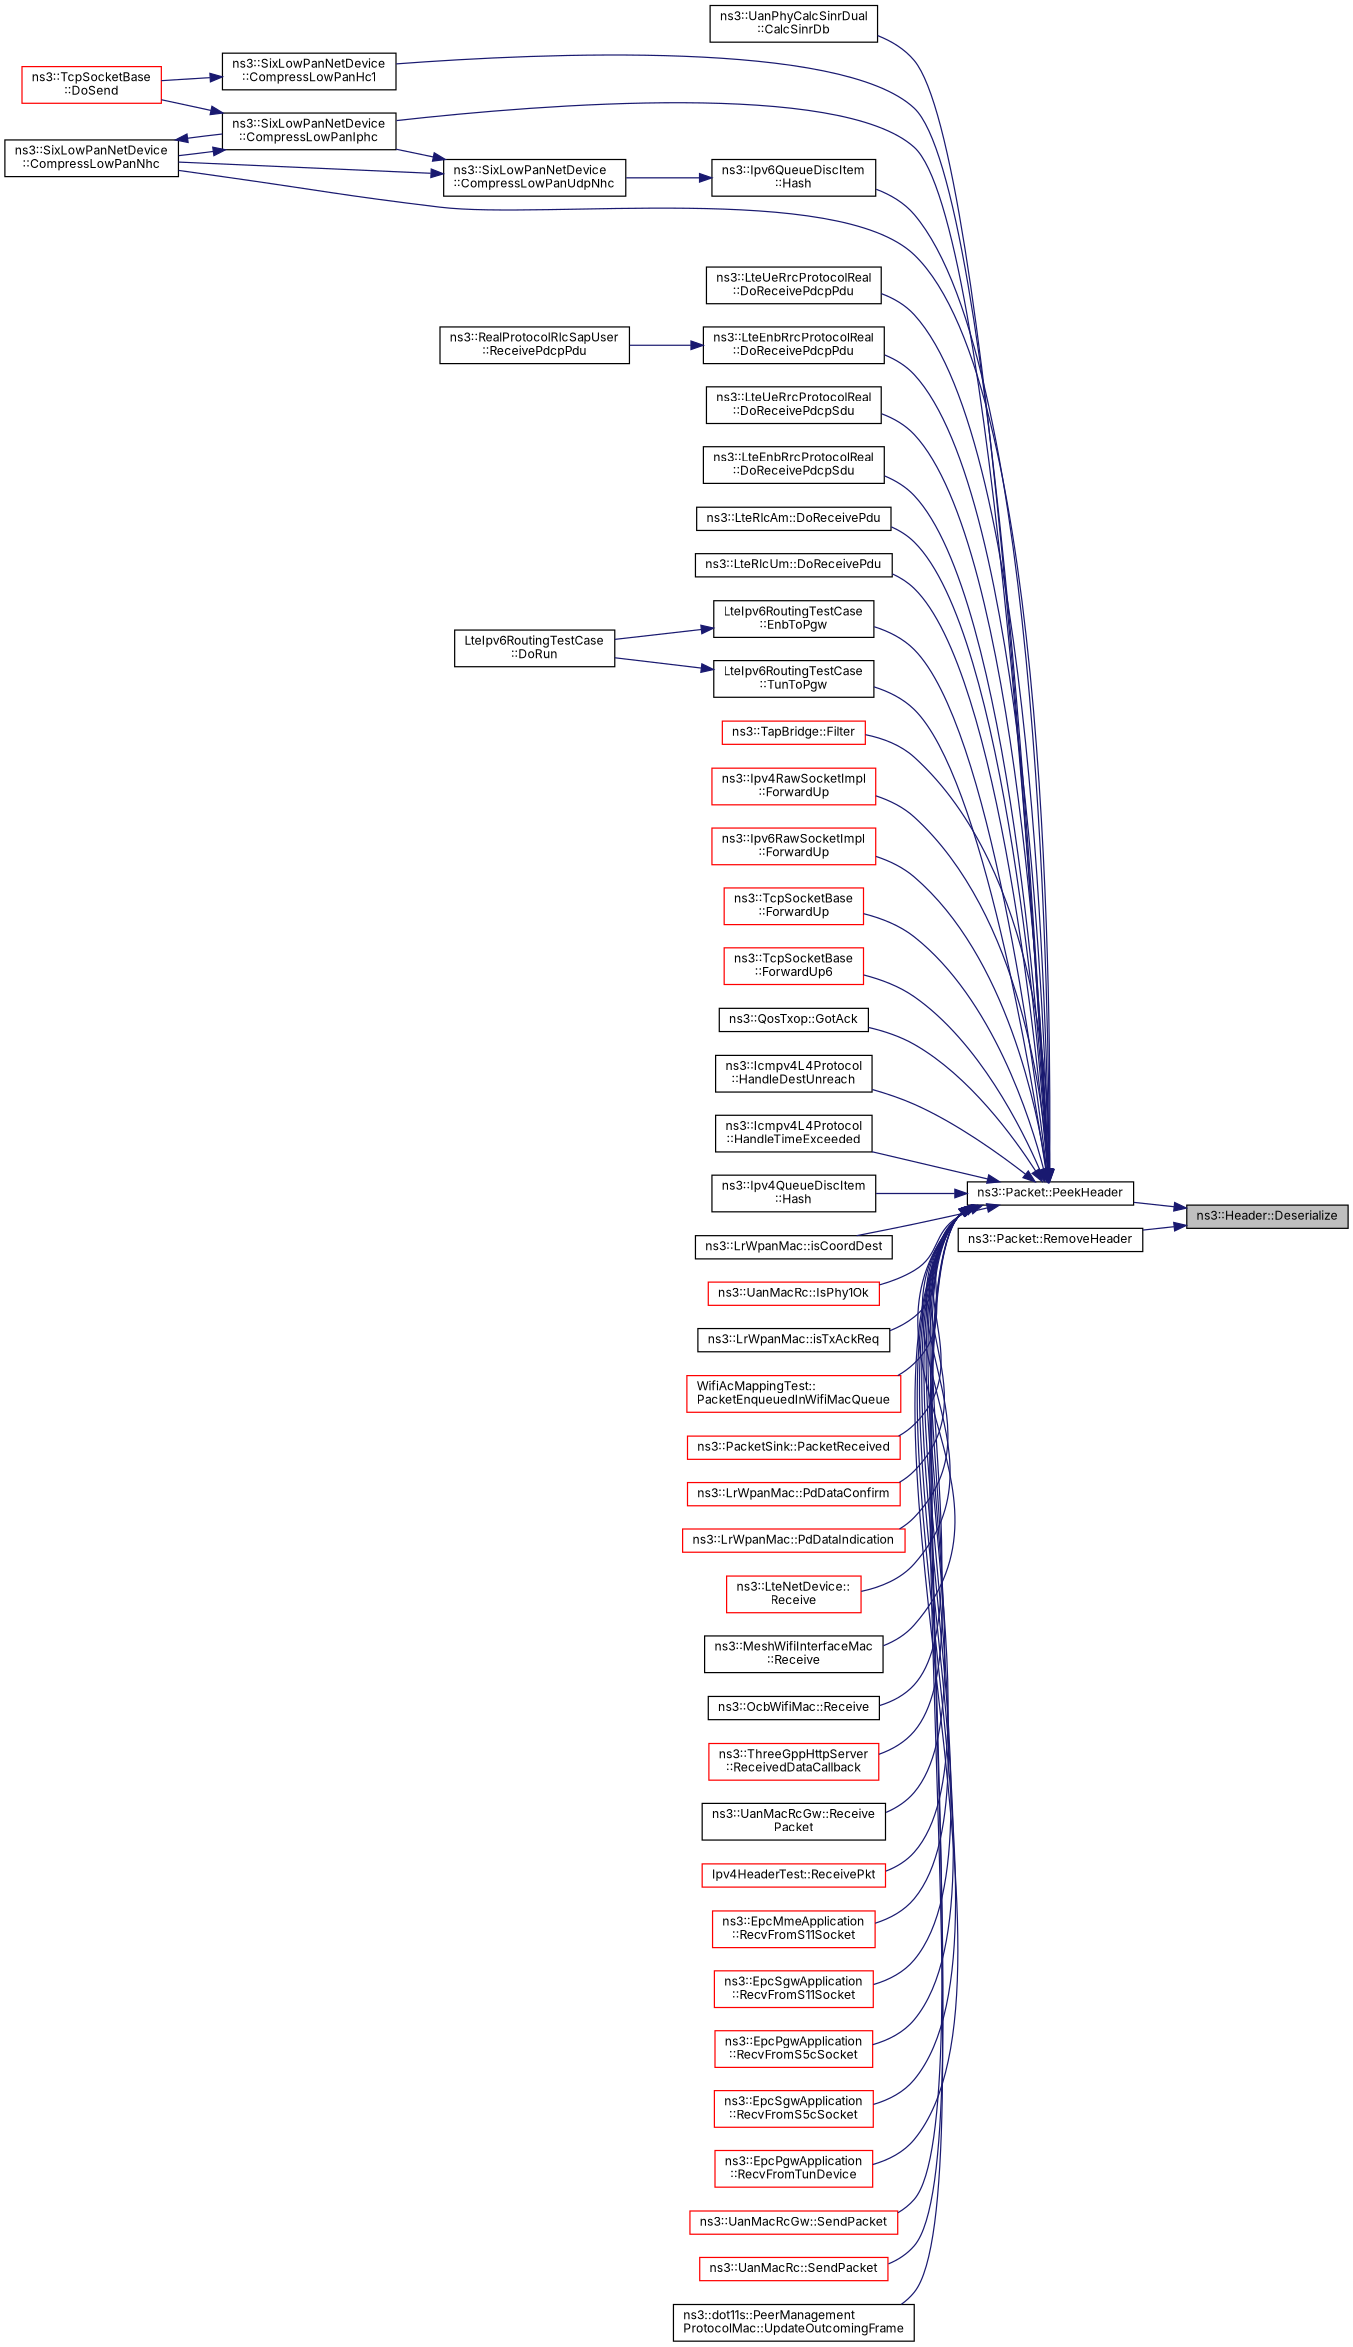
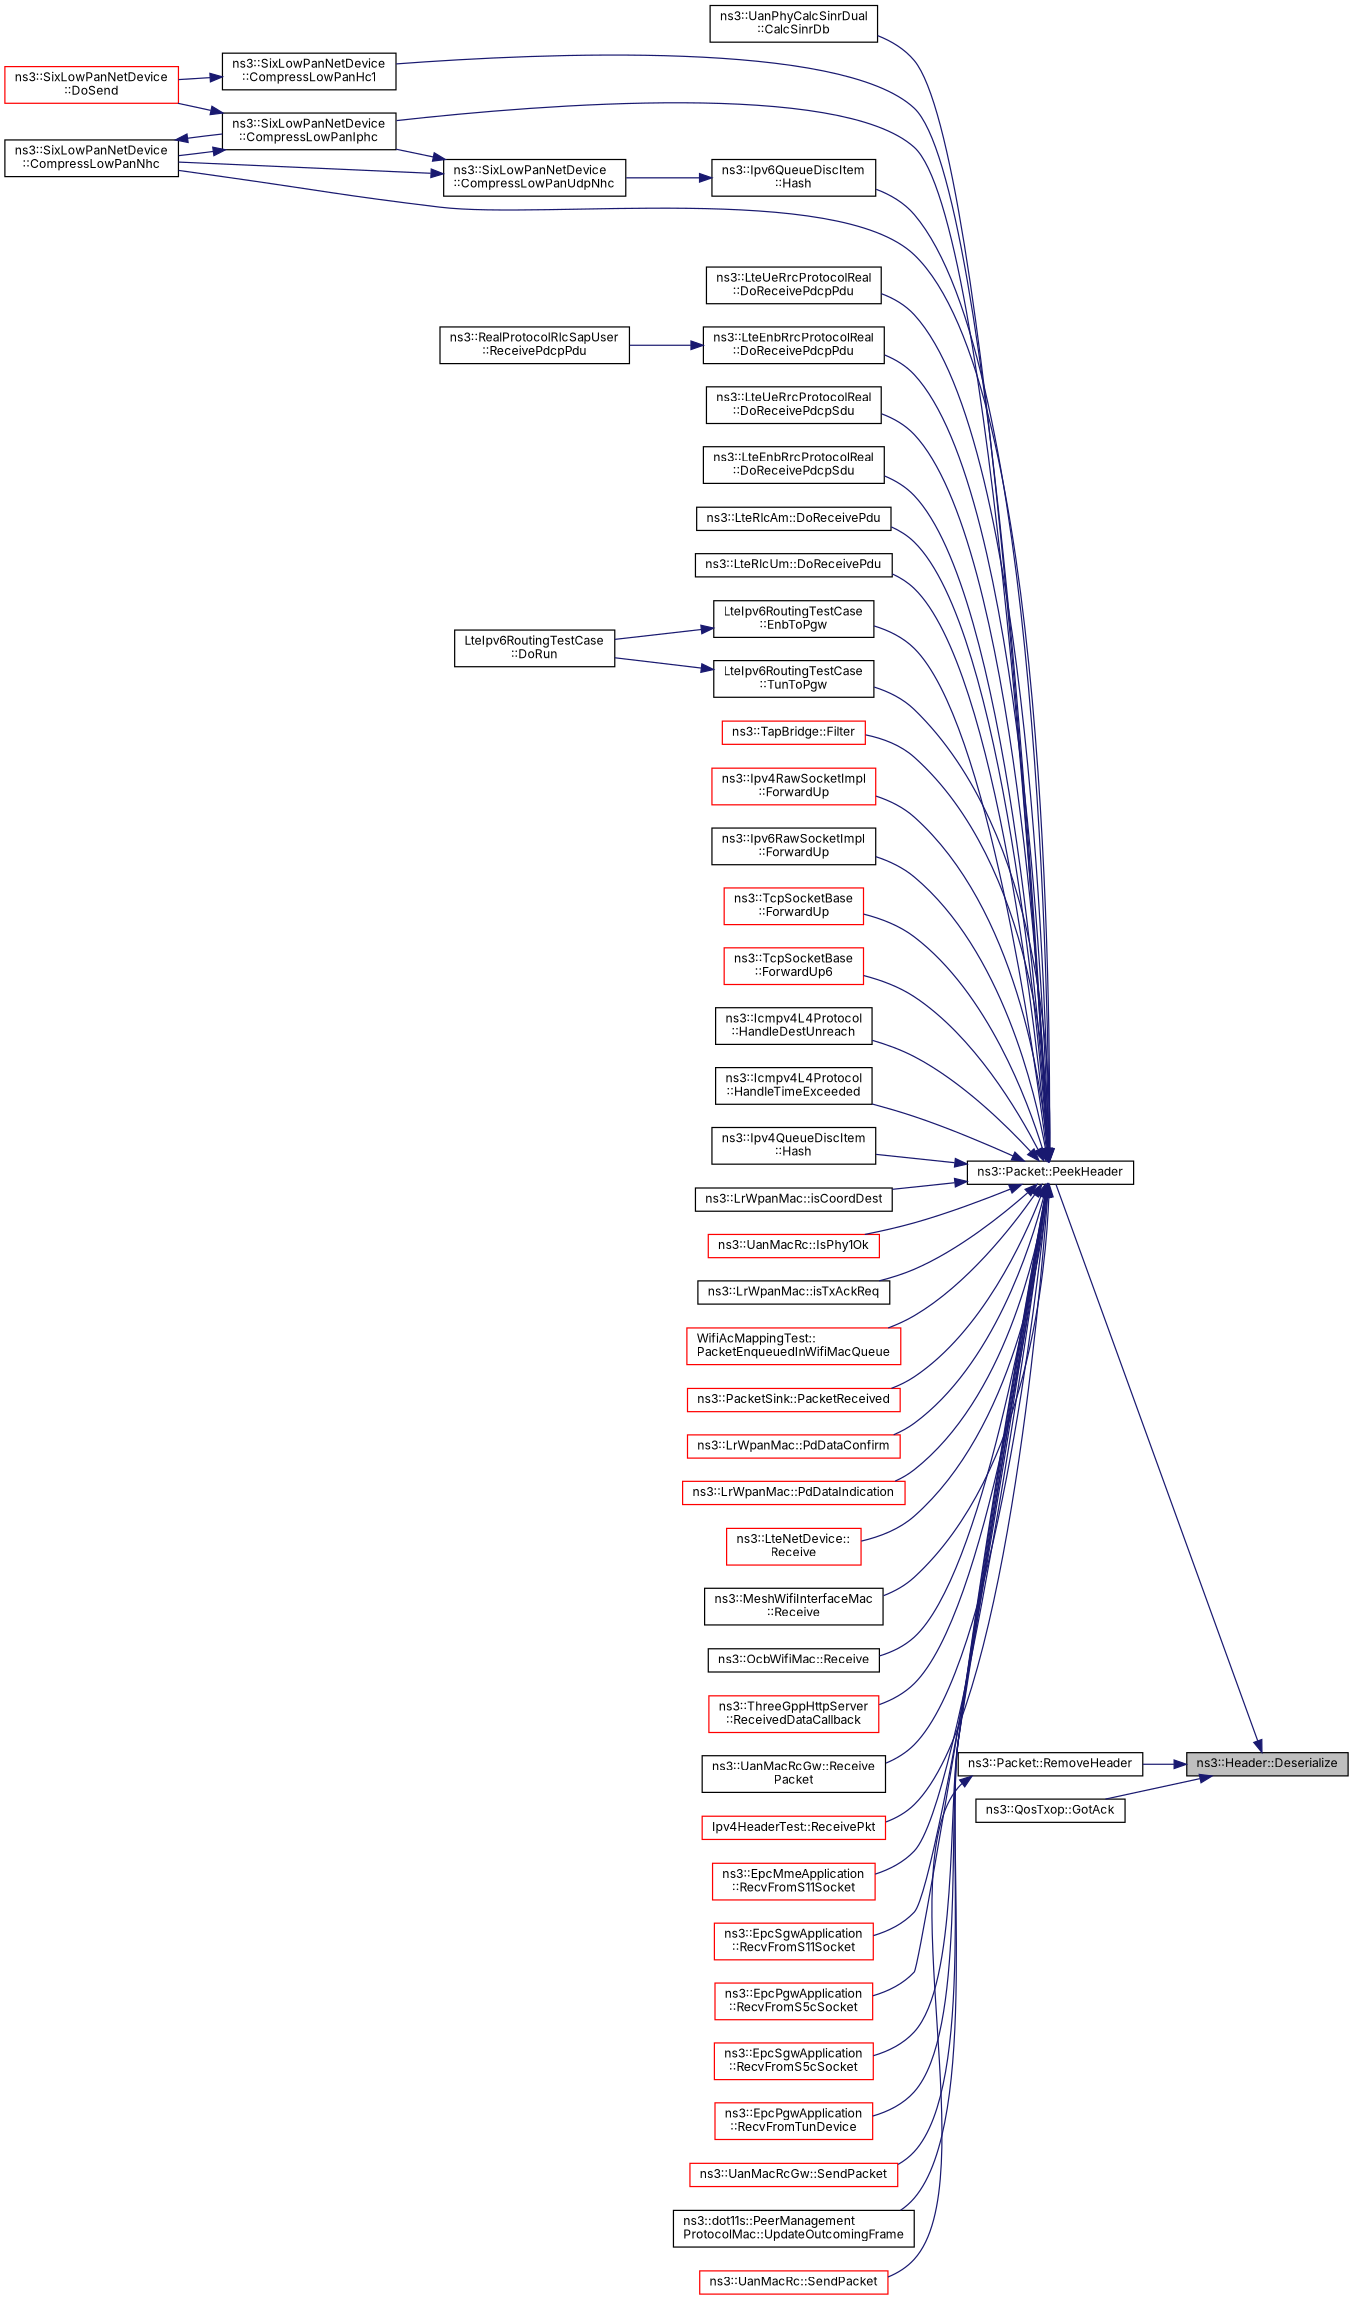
node "ns3::TcpSocketBase ::DoSend": label "ns3::TcpSocketBase ::DoSend" -> "ns3::SixLowPanNetDevice ::DoSend"
node "ns3::Ipv6RawSocketImpl ::ForwardUp": color red -> black
edge "ns3::QosTxop::GotAck" -> "ns3::Packet::PeekHeader": now "ns3::QosTxop::GotAck" -> "ns3::Header::Deserialize"
edge "ns3::UanMacRc::SendPacket" -> "ns3::Packet::PeekHeader": now "ns3::UanMacRc::SendPacket" -> "ns3::Packet::RemoveHeader"
